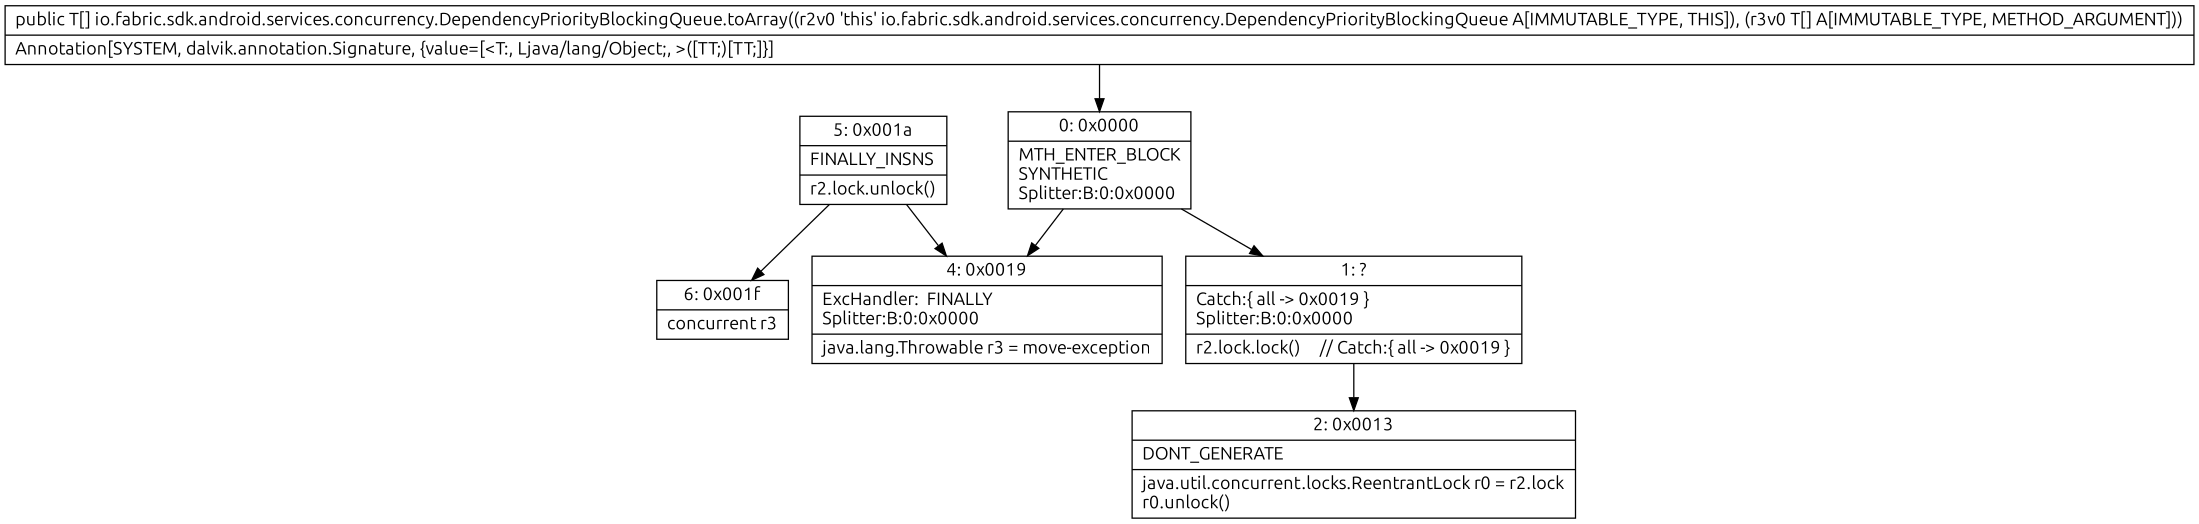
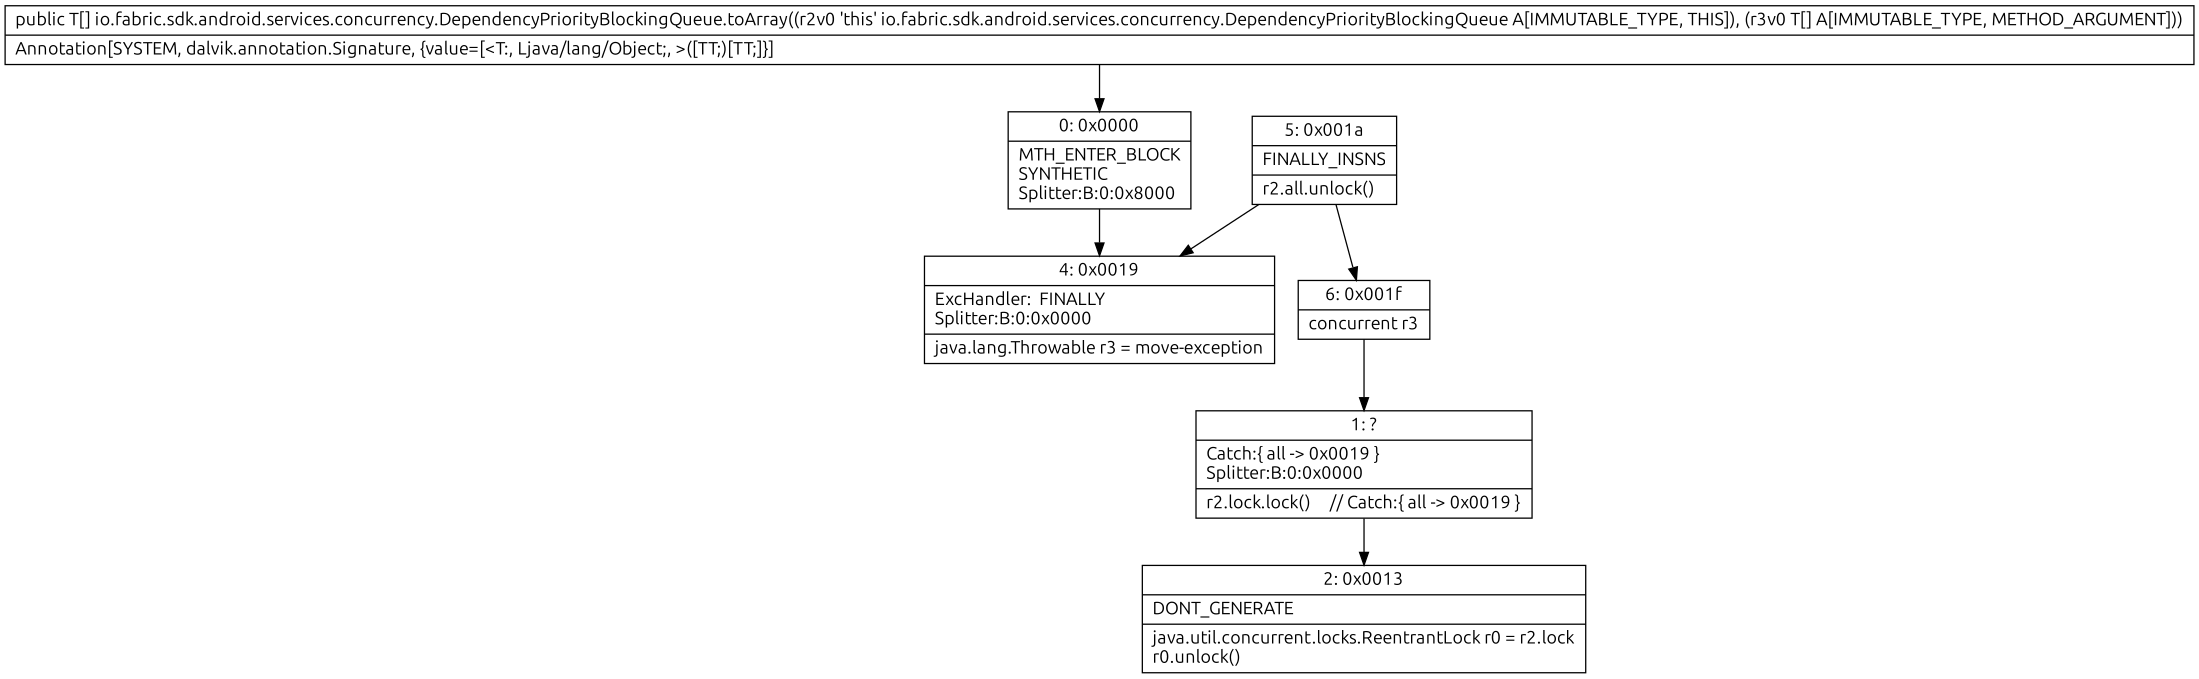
node "5: 0x001a": text "r2.lock.unlock()" -> "r2.all.unlock()"
node "0: 0x0000": text "Splitter:B:0:0x0000" -> "Splitter:B:0:0x8000"
edge "0: 0x0000" -> "1: ?": now "6: 0x001f" -> "1: ?"
